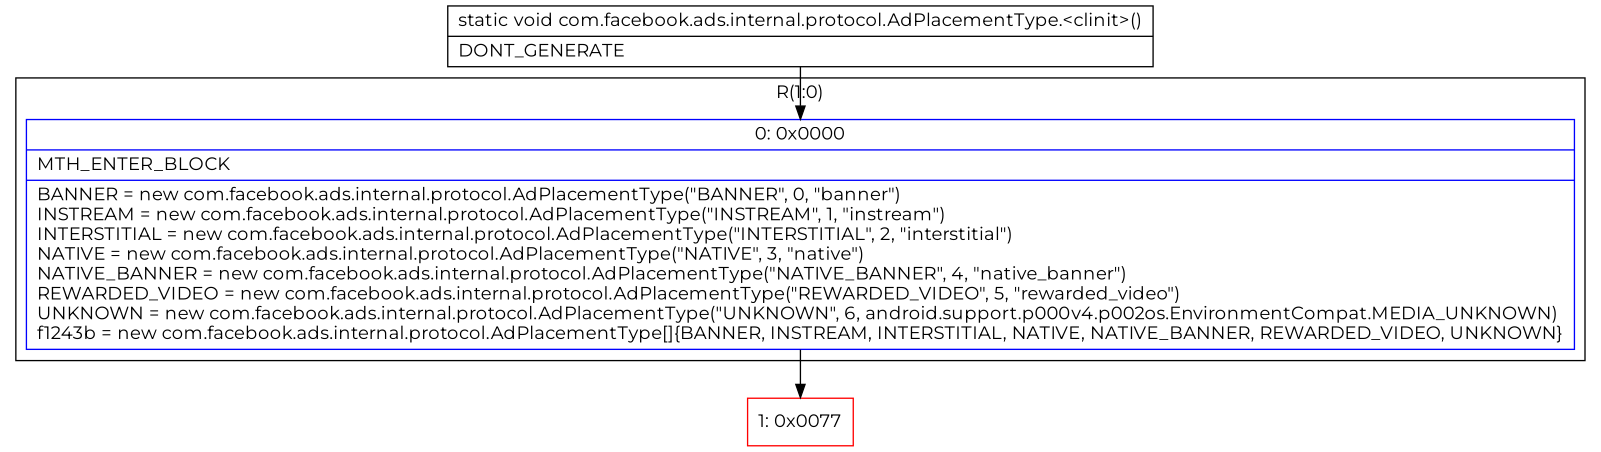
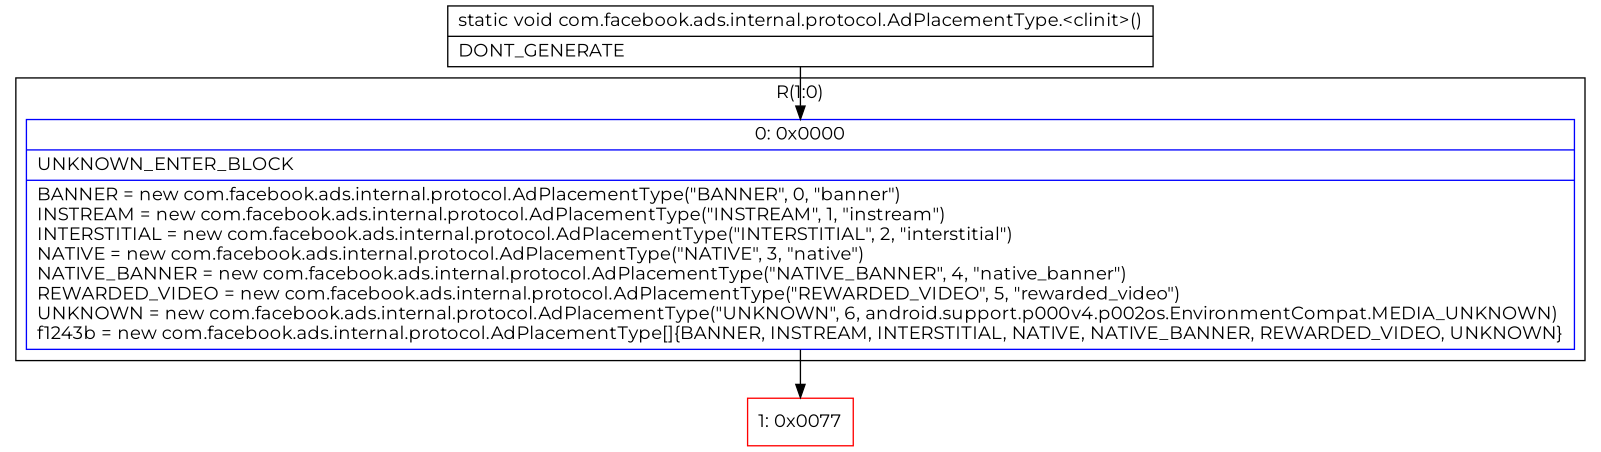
node "0: 0x0000": text "MTH_ENTER_BLOCK" -> "UNKNOWN_ENTER_BLOCK"
